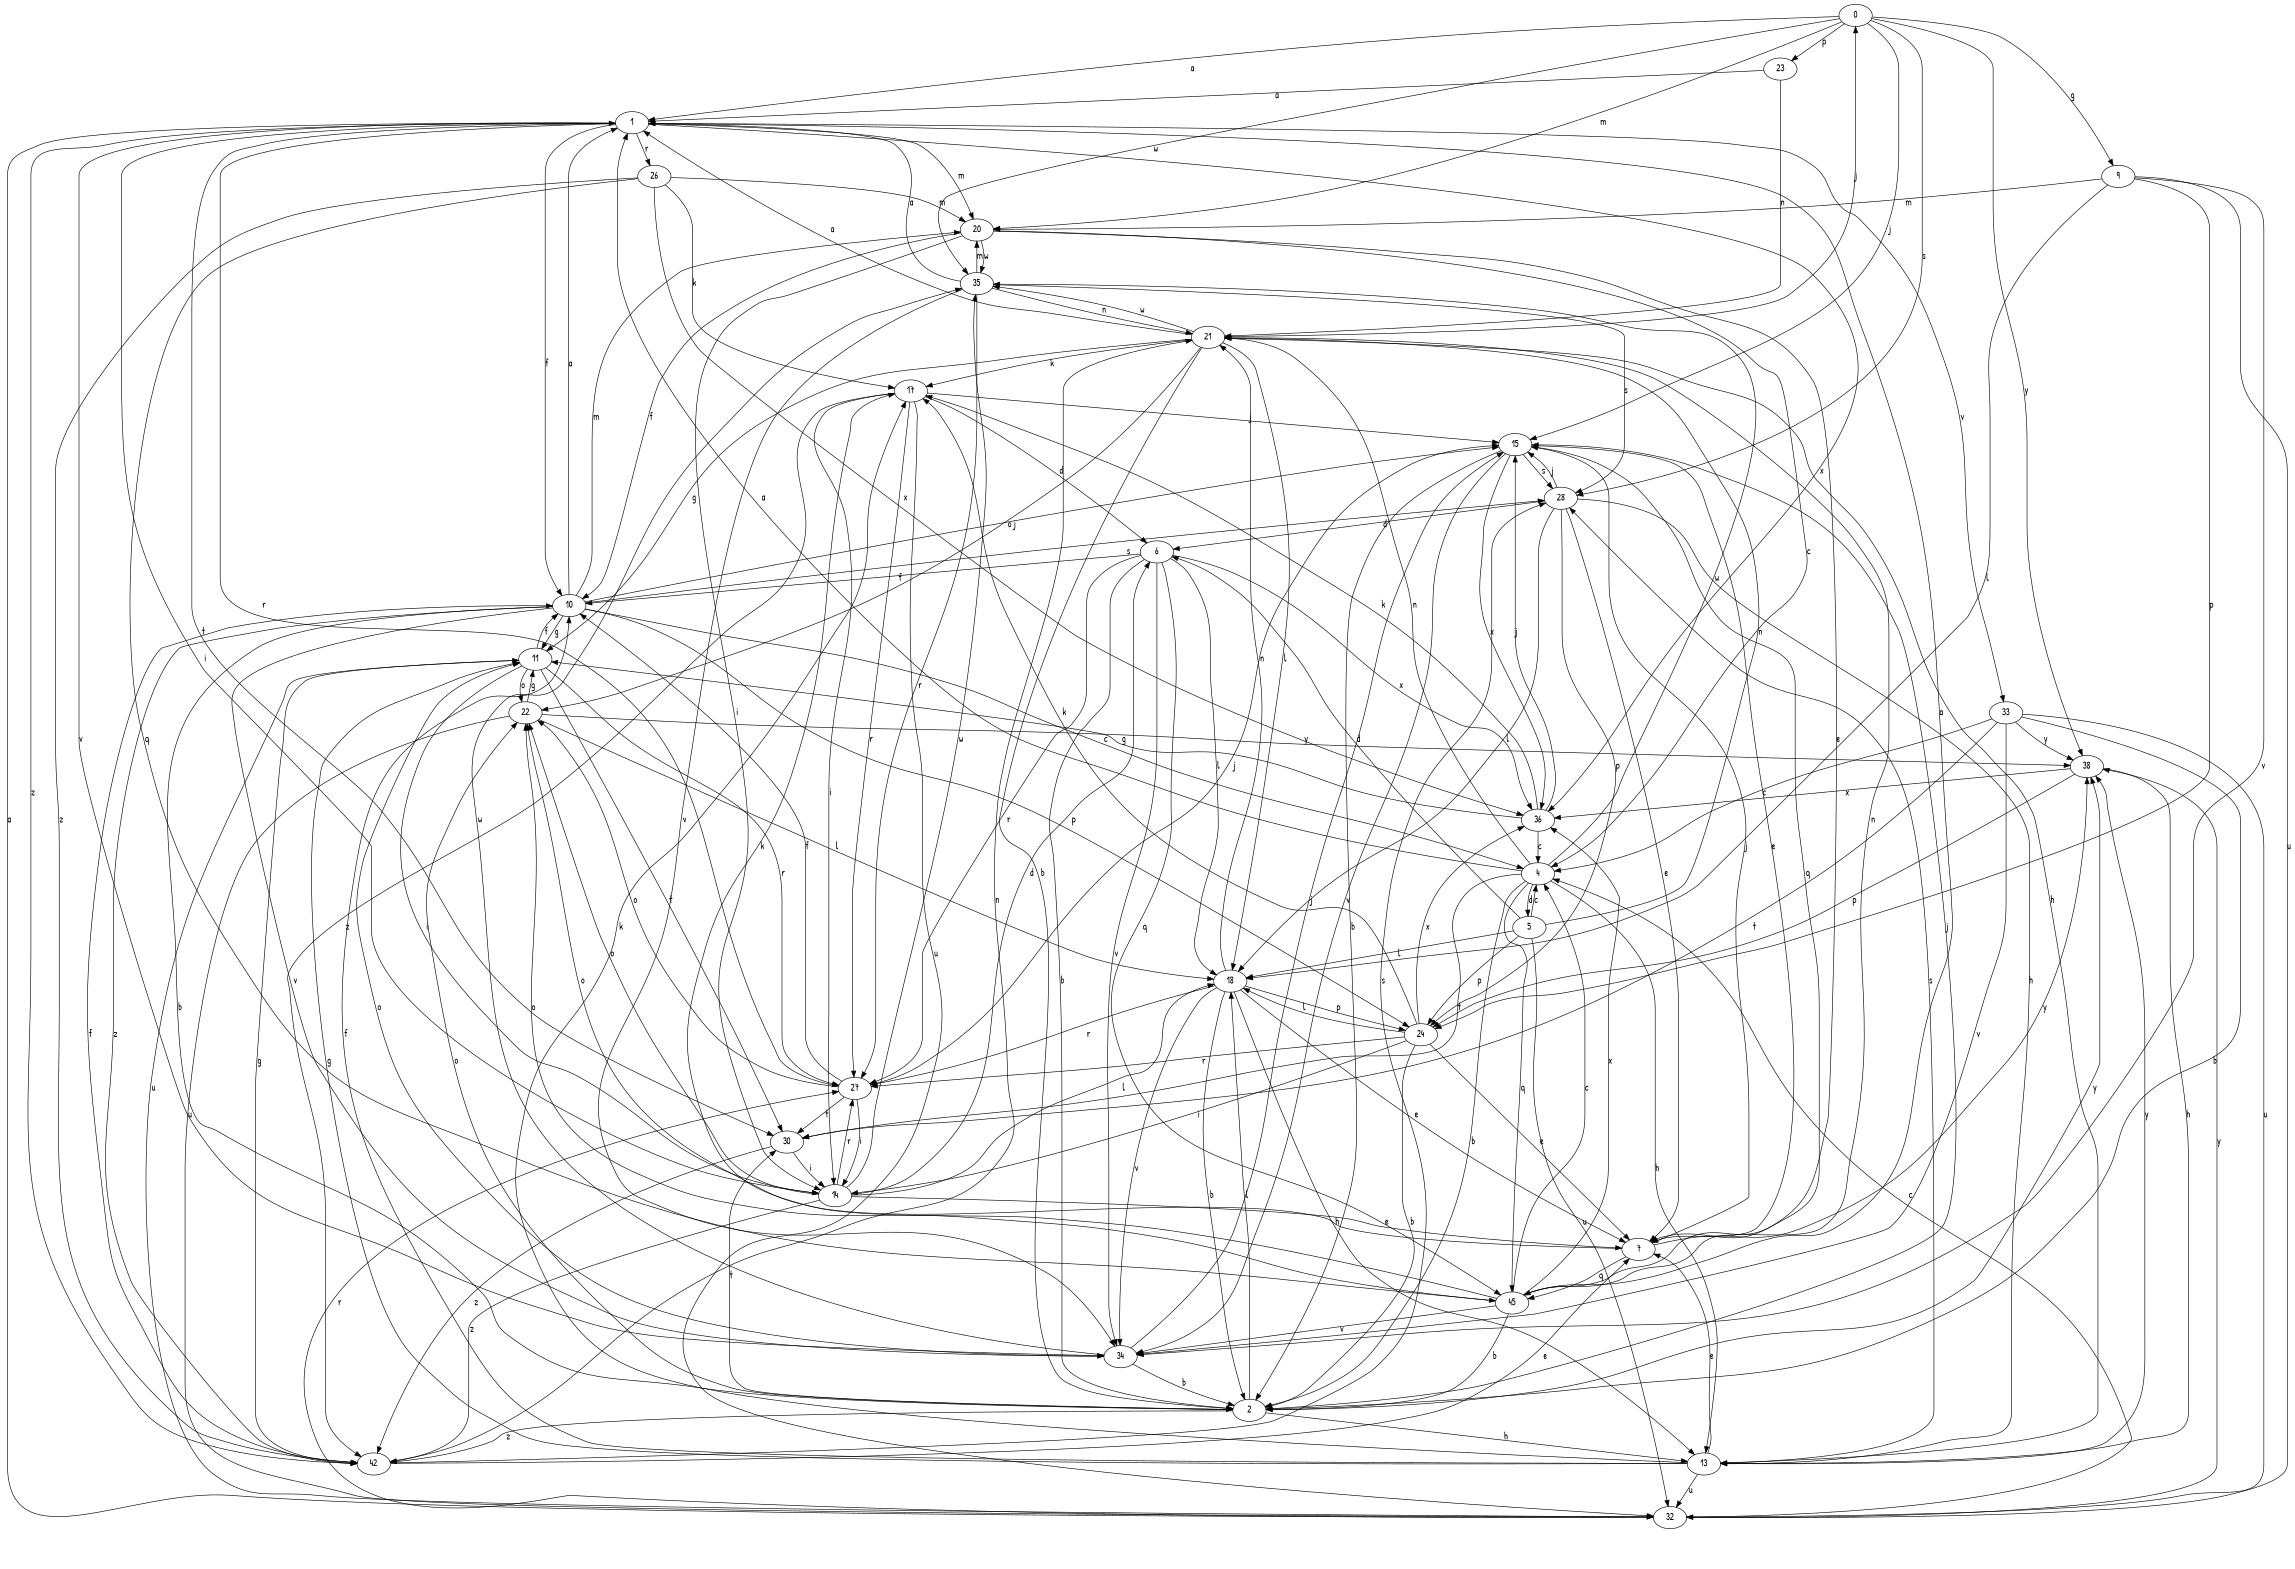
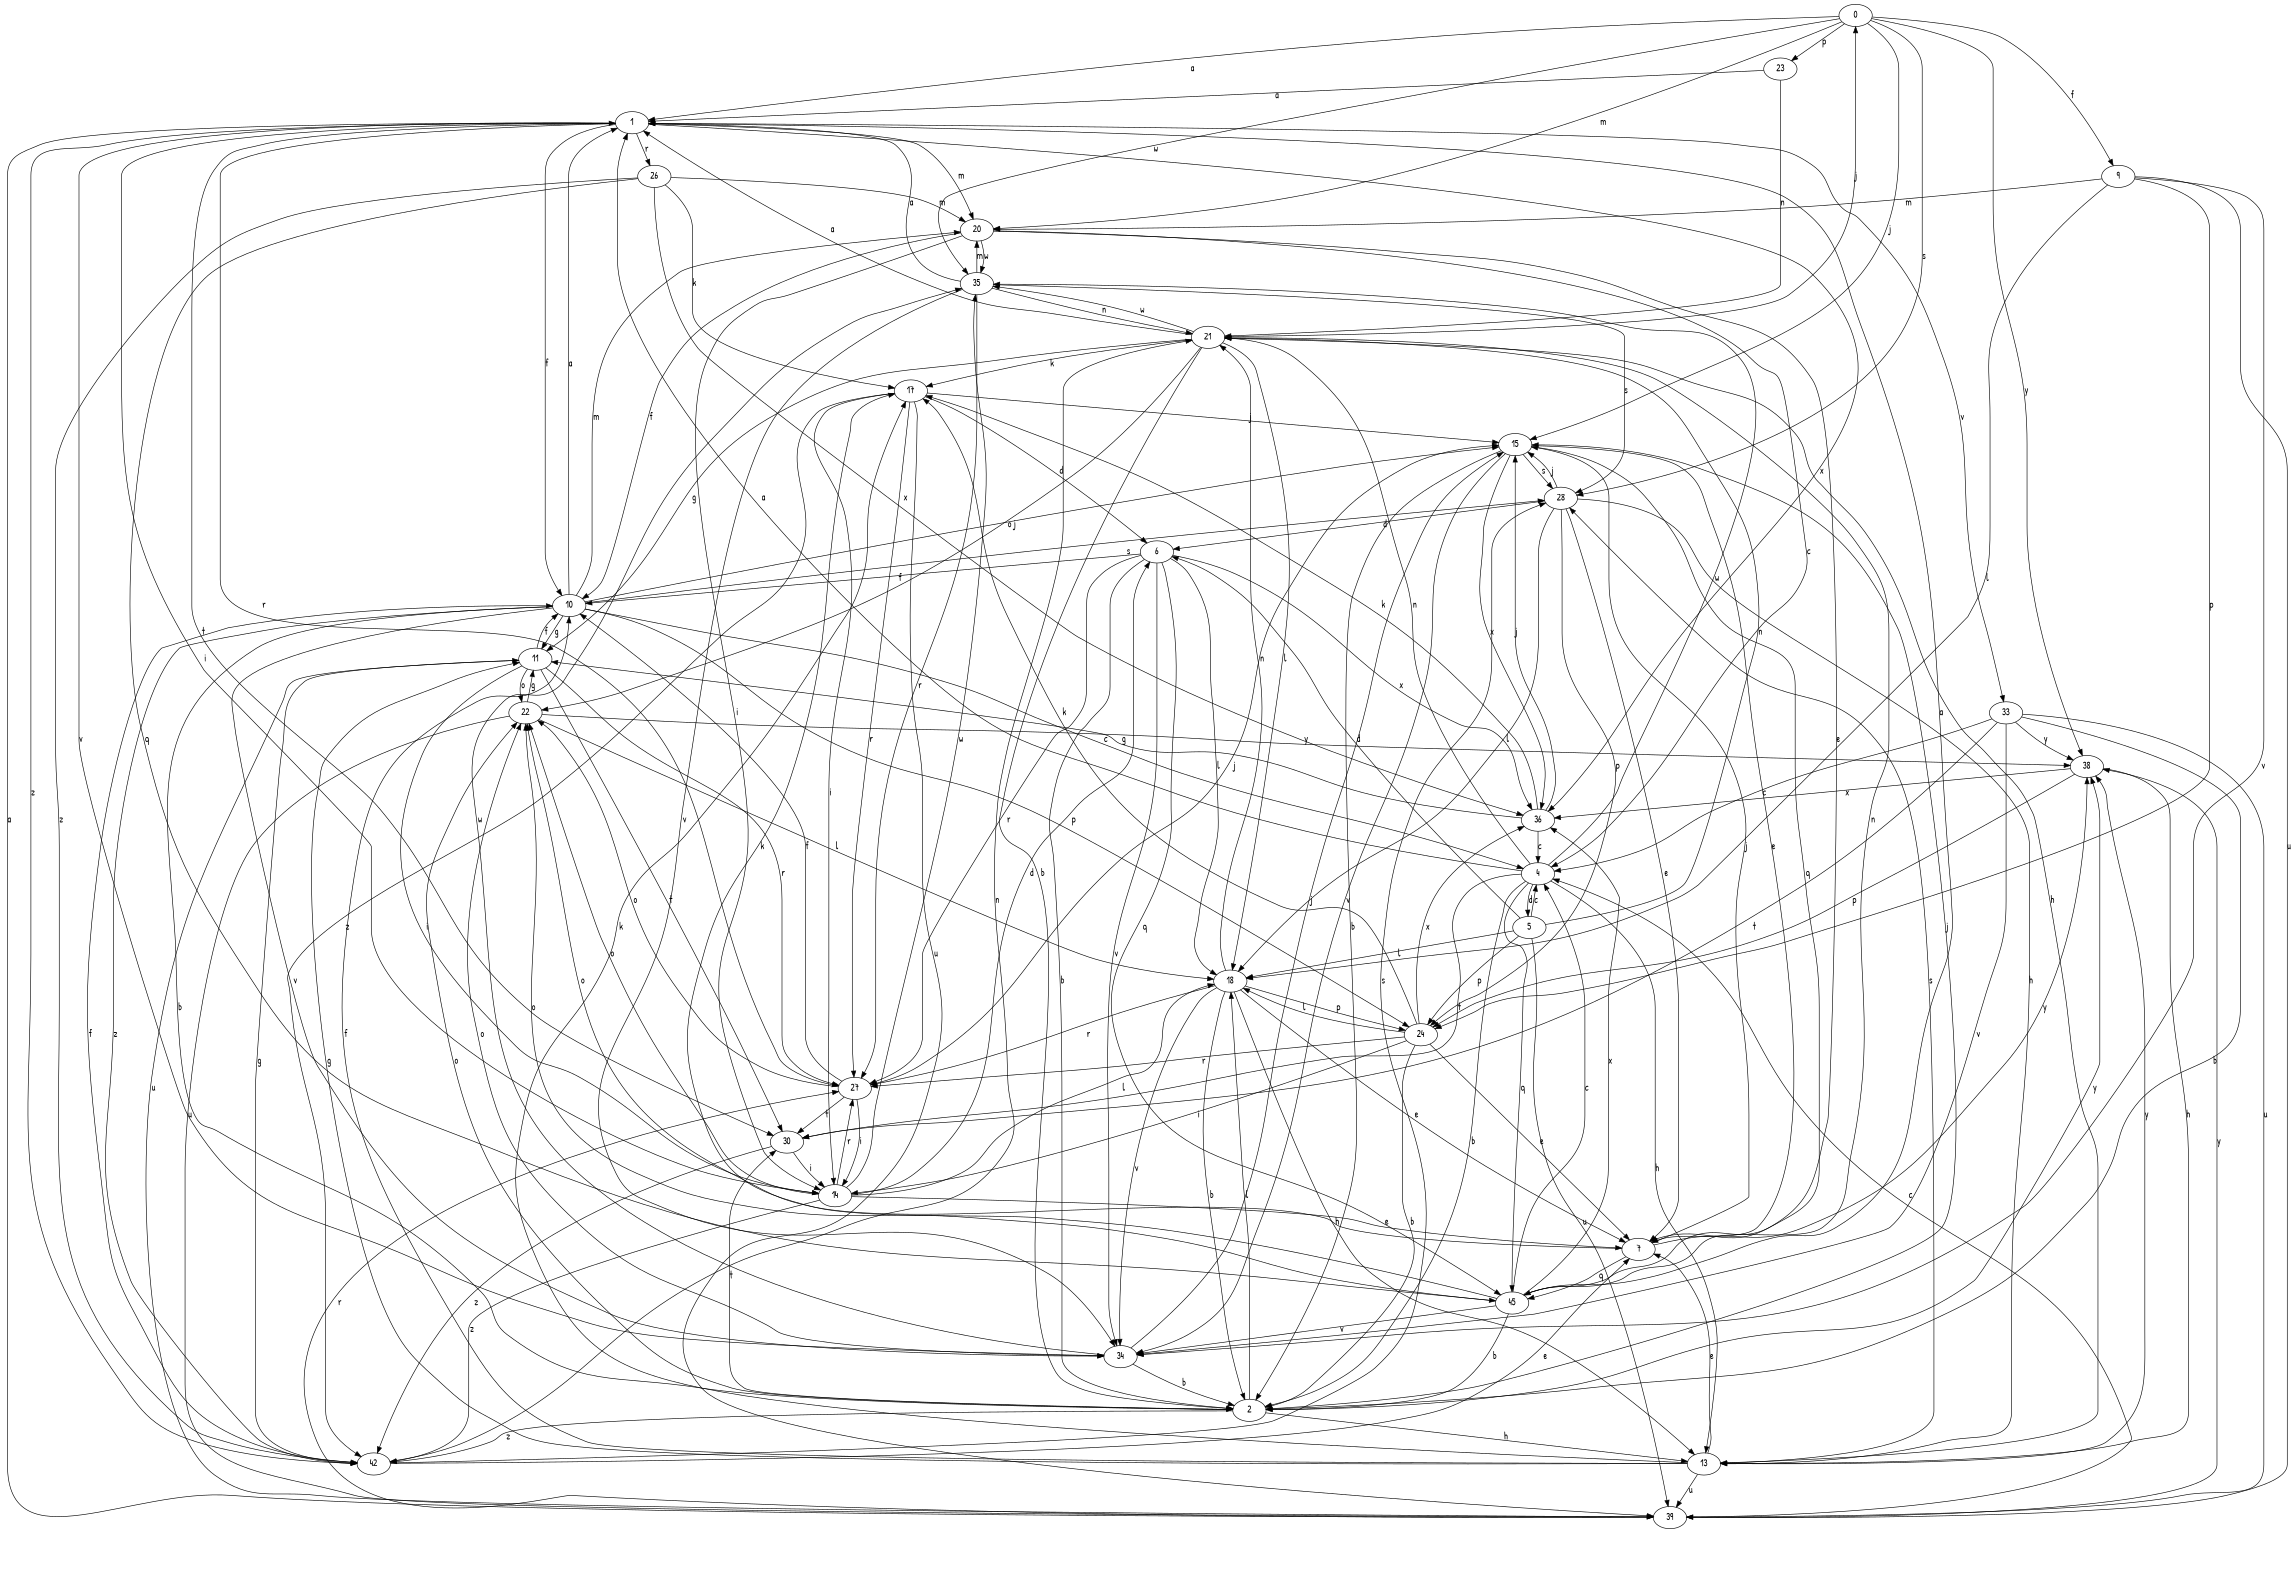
edge "0" -> "9": label "g" -> "f"
edge "34" -> "11": now "34" -> "22"
node "32": label "32" -> "39"
